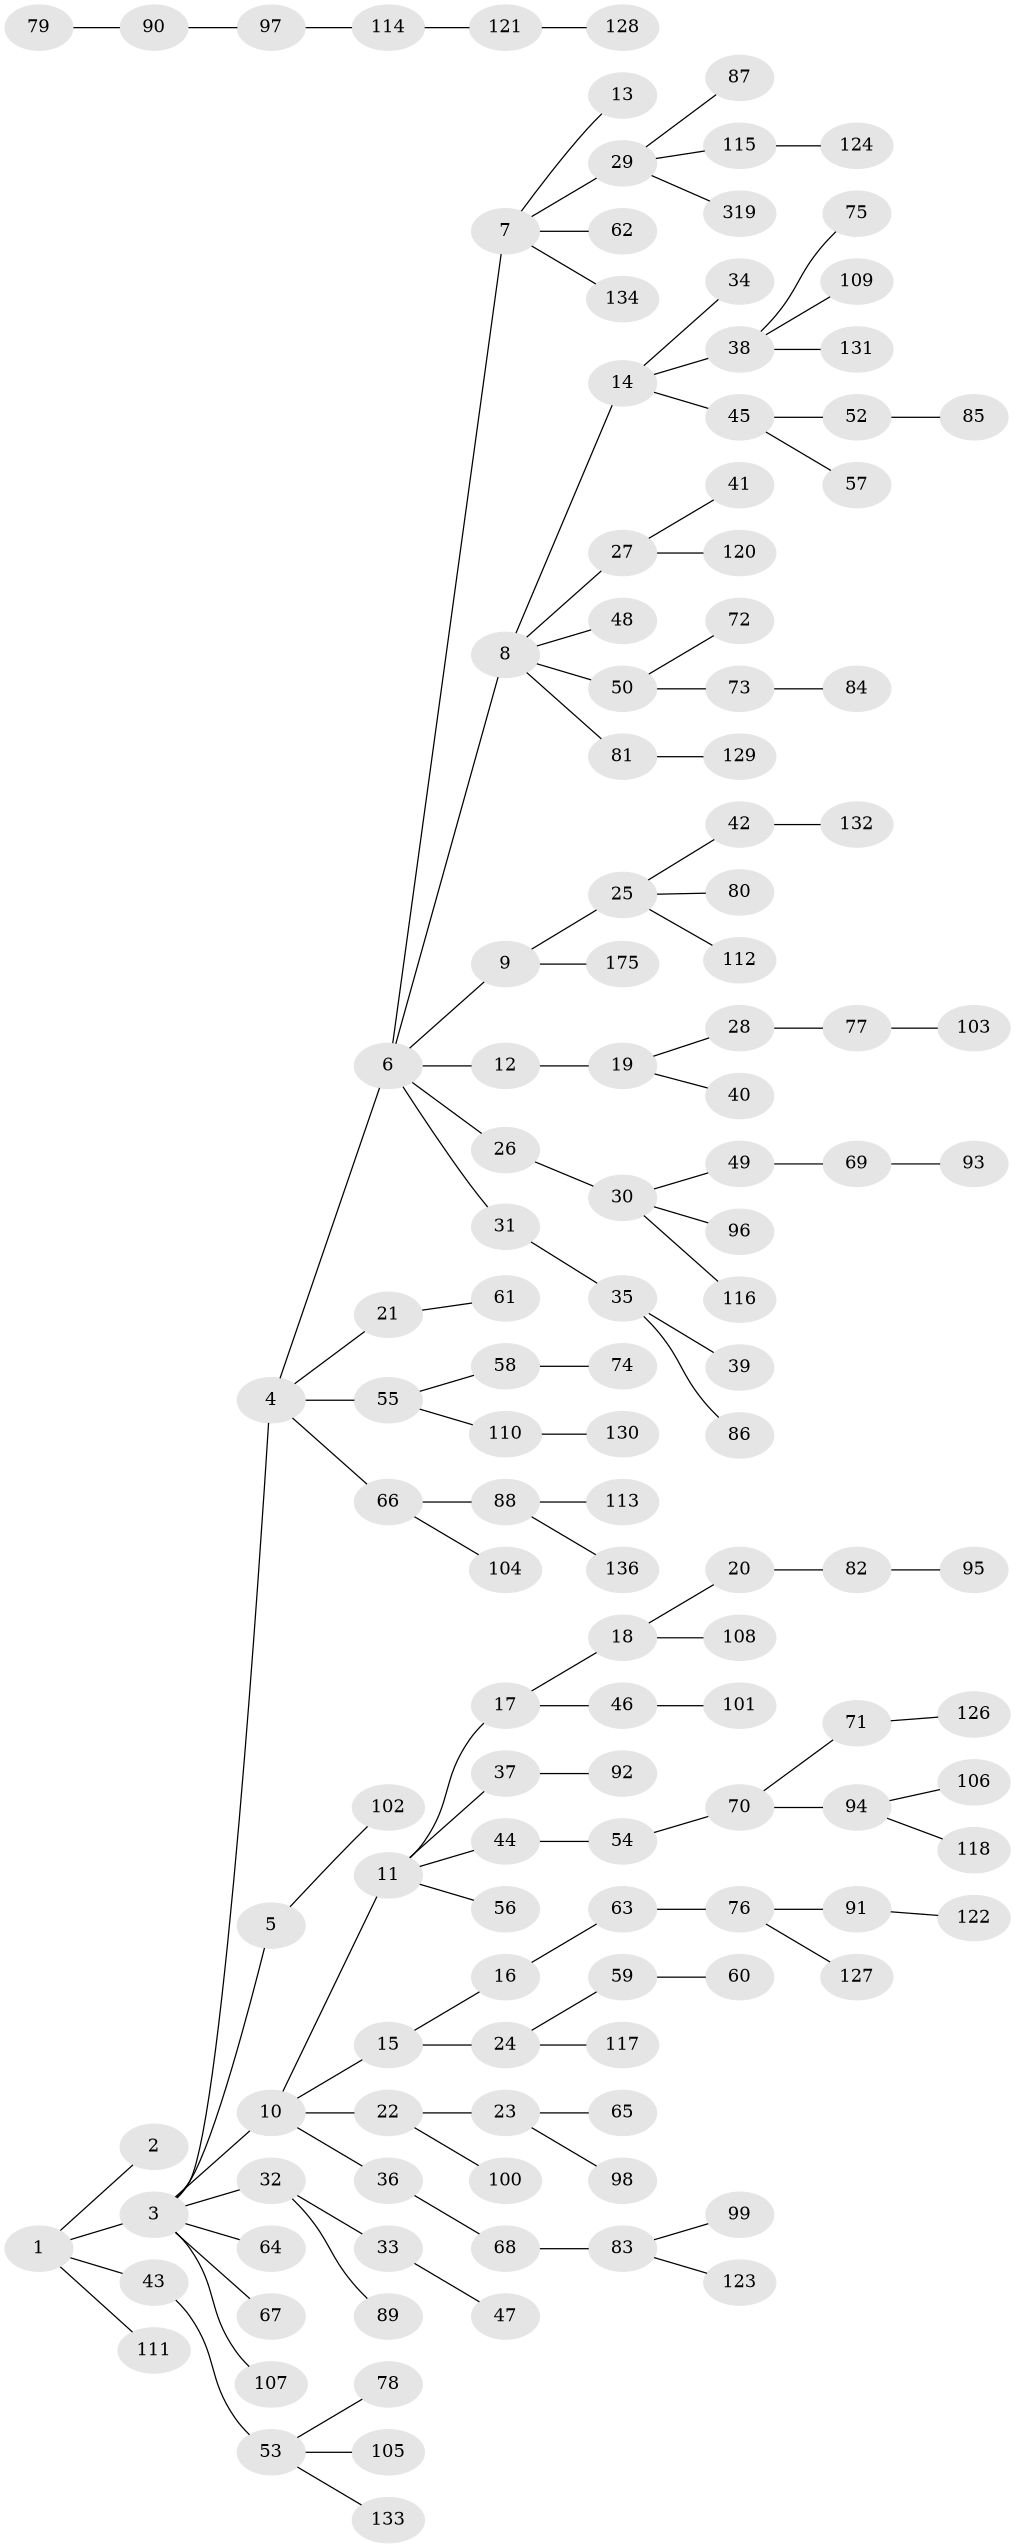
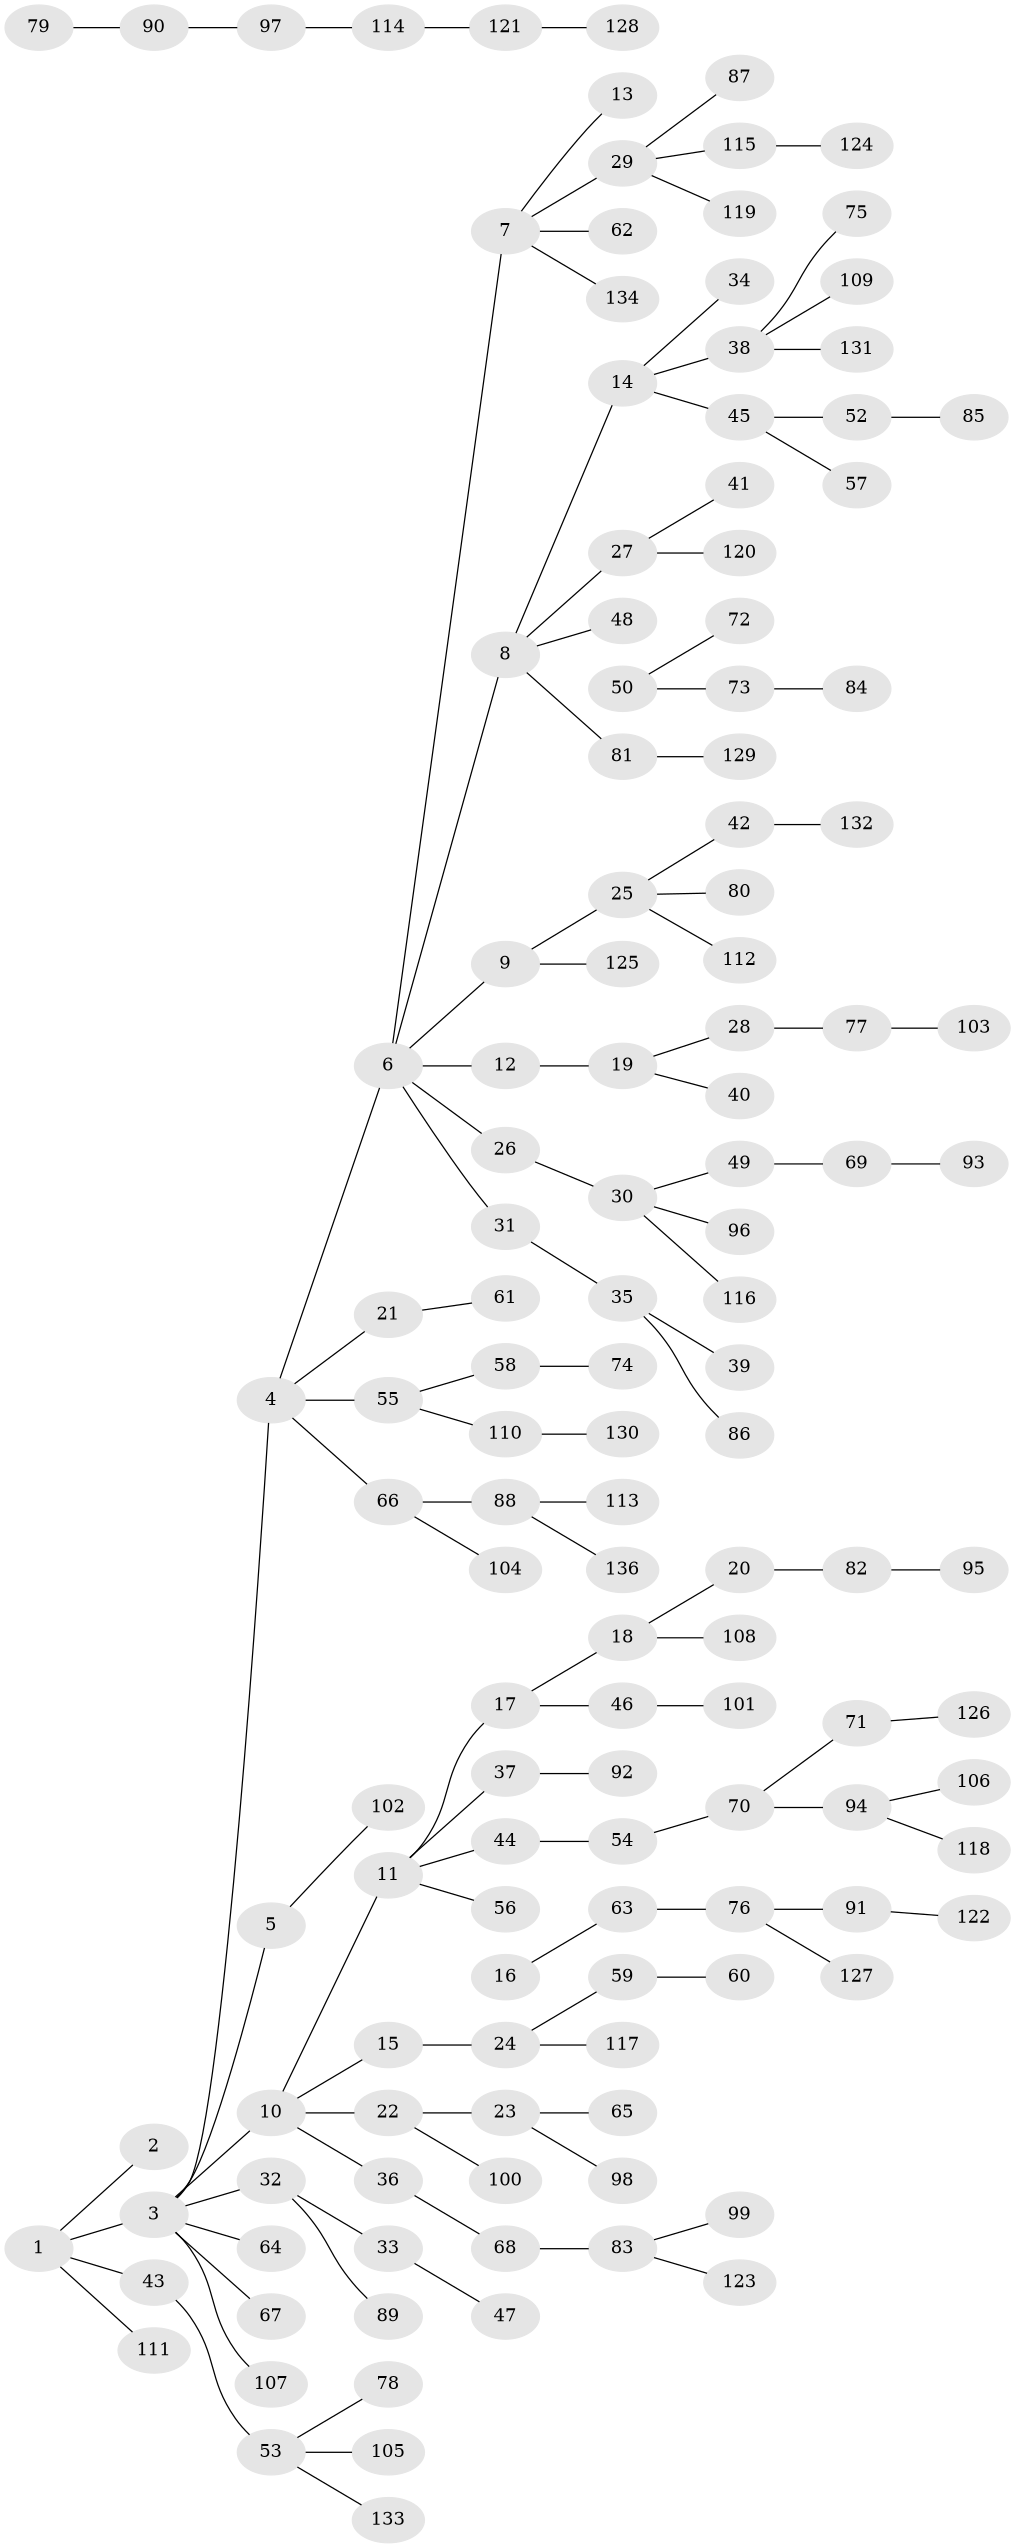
node "319": label "319" -> "119"
edge "8" -- "50": removed
node "175": label "175" -> "125"
edge "16" -- "15": removed
